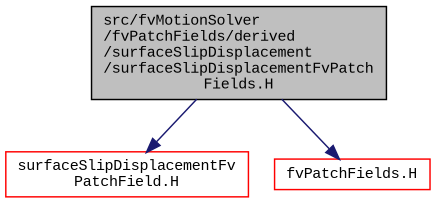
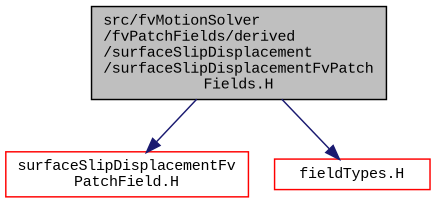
node "fvPatchFields.H": label "fvPatchFields.H" -> "fieldTypes.H"
